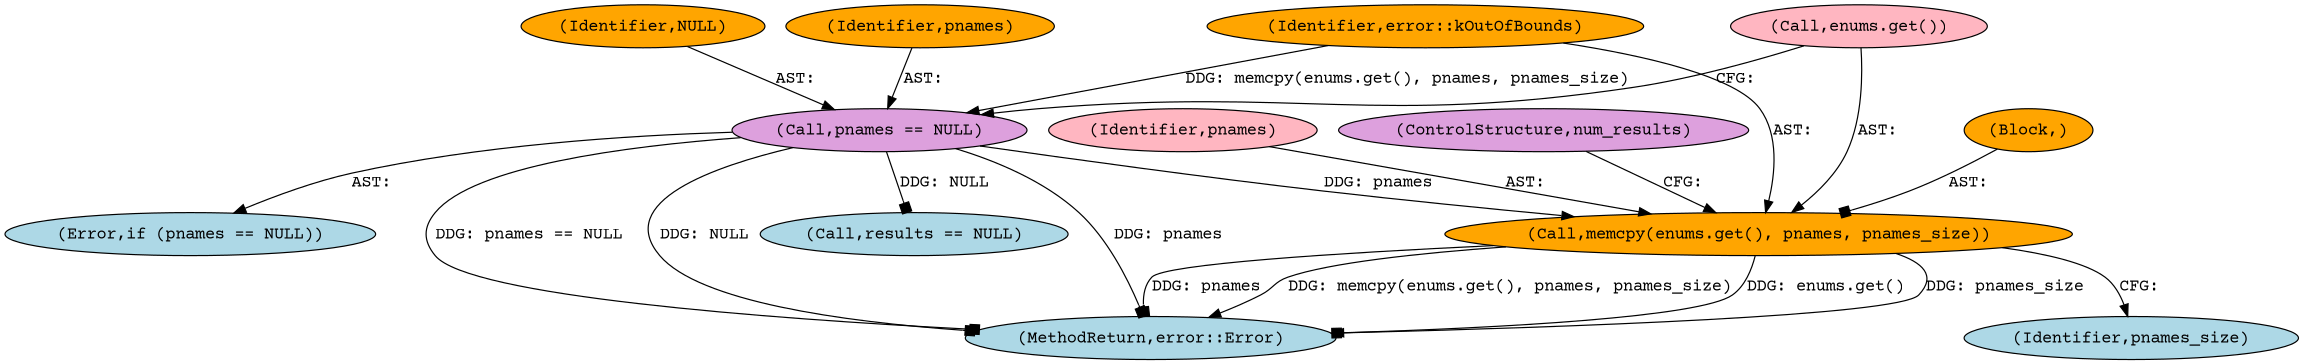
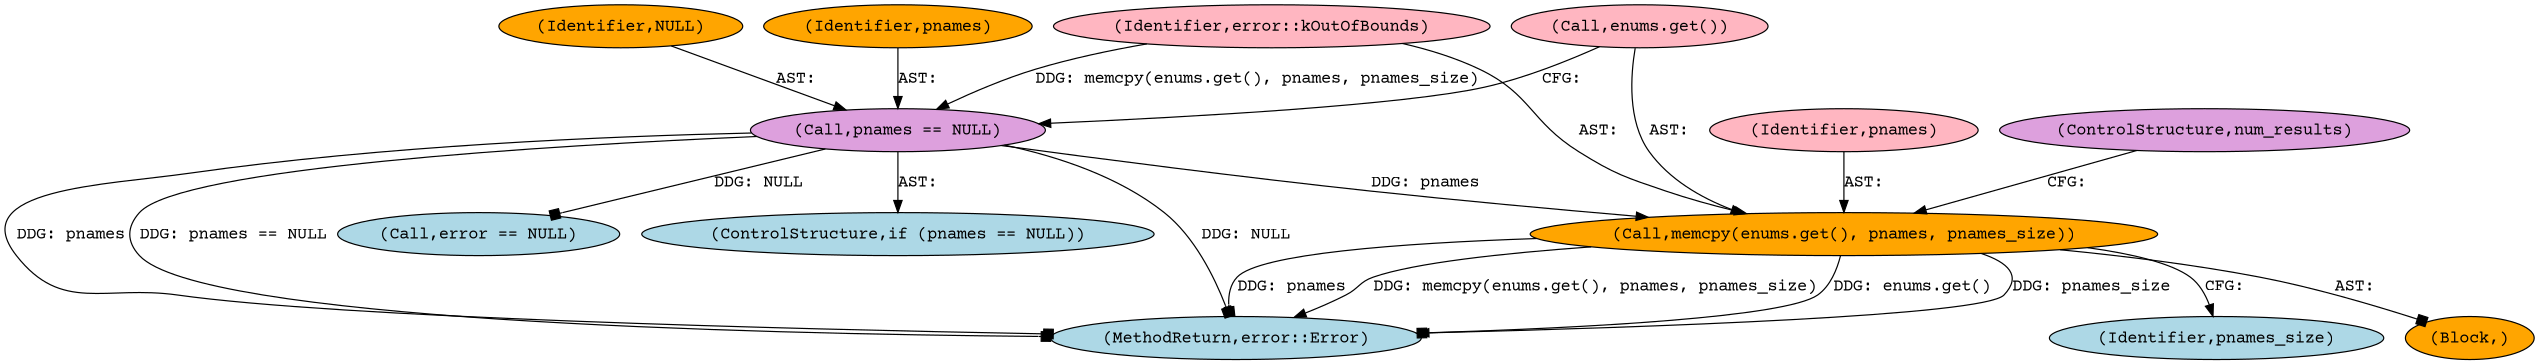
node "(Identifier,error::kOutOfBounds)": fillcolor orange -> lightpink
edge "(Block,)" -> "(Call,memcpy(enums.get(), pnames, pnames_size))": reversed
node "(Error,if (pnames == NULL))": label "(Error,if (pnames == NULL))" -> "(ControlStructure,if (pnames == NULL))"
node "(Call,results == NULL)": label "(Call,results == NULL)" -> "(Call,error == NULL)"
